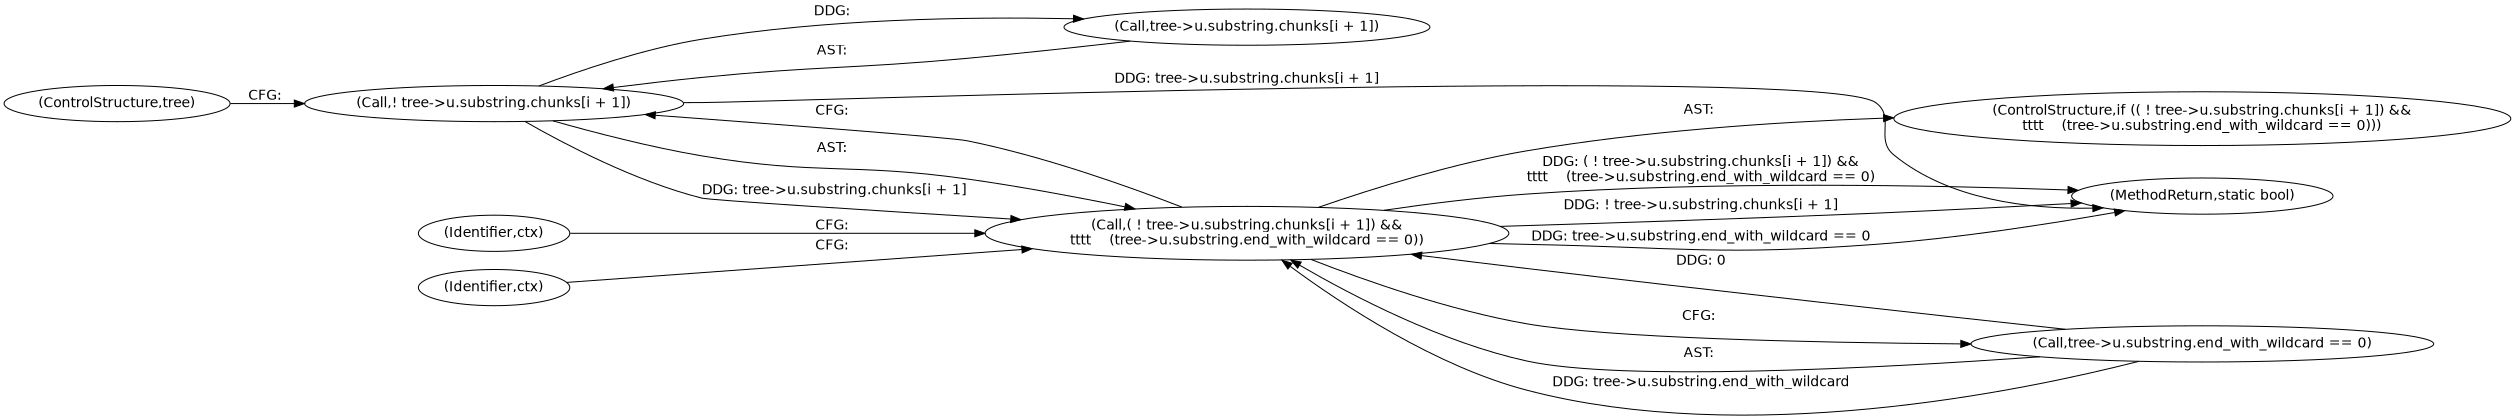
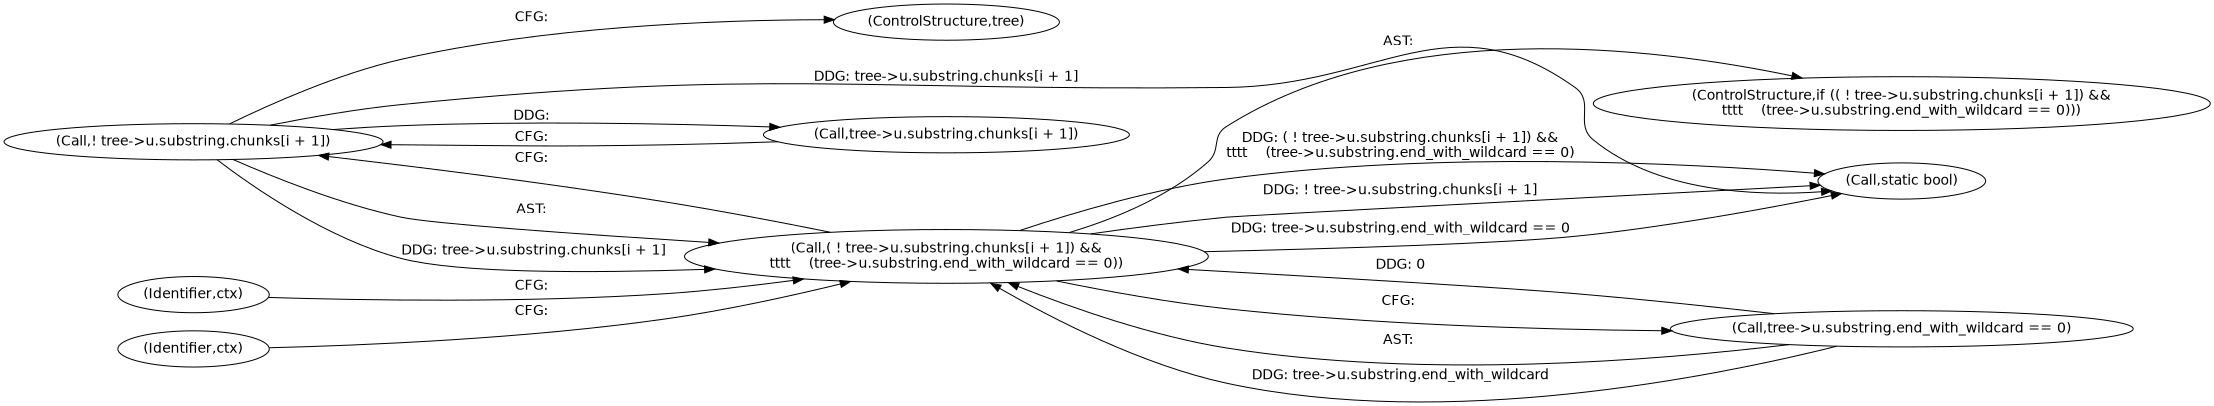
edge "(Call,tree->u.substring.chunks[i + 1])" -> "(Call,! tree->u.substring.chunks[i + 1])": label "AST: " -> "CFG: "
edge "(ControlStructure,tree)" -> "(Call,! tree->u.substring.chunks[i + 1])": reversed
node "(MethodReturn,static bool)": label "(MethodReturn,static bool)" -> "(Call,static bool)"
